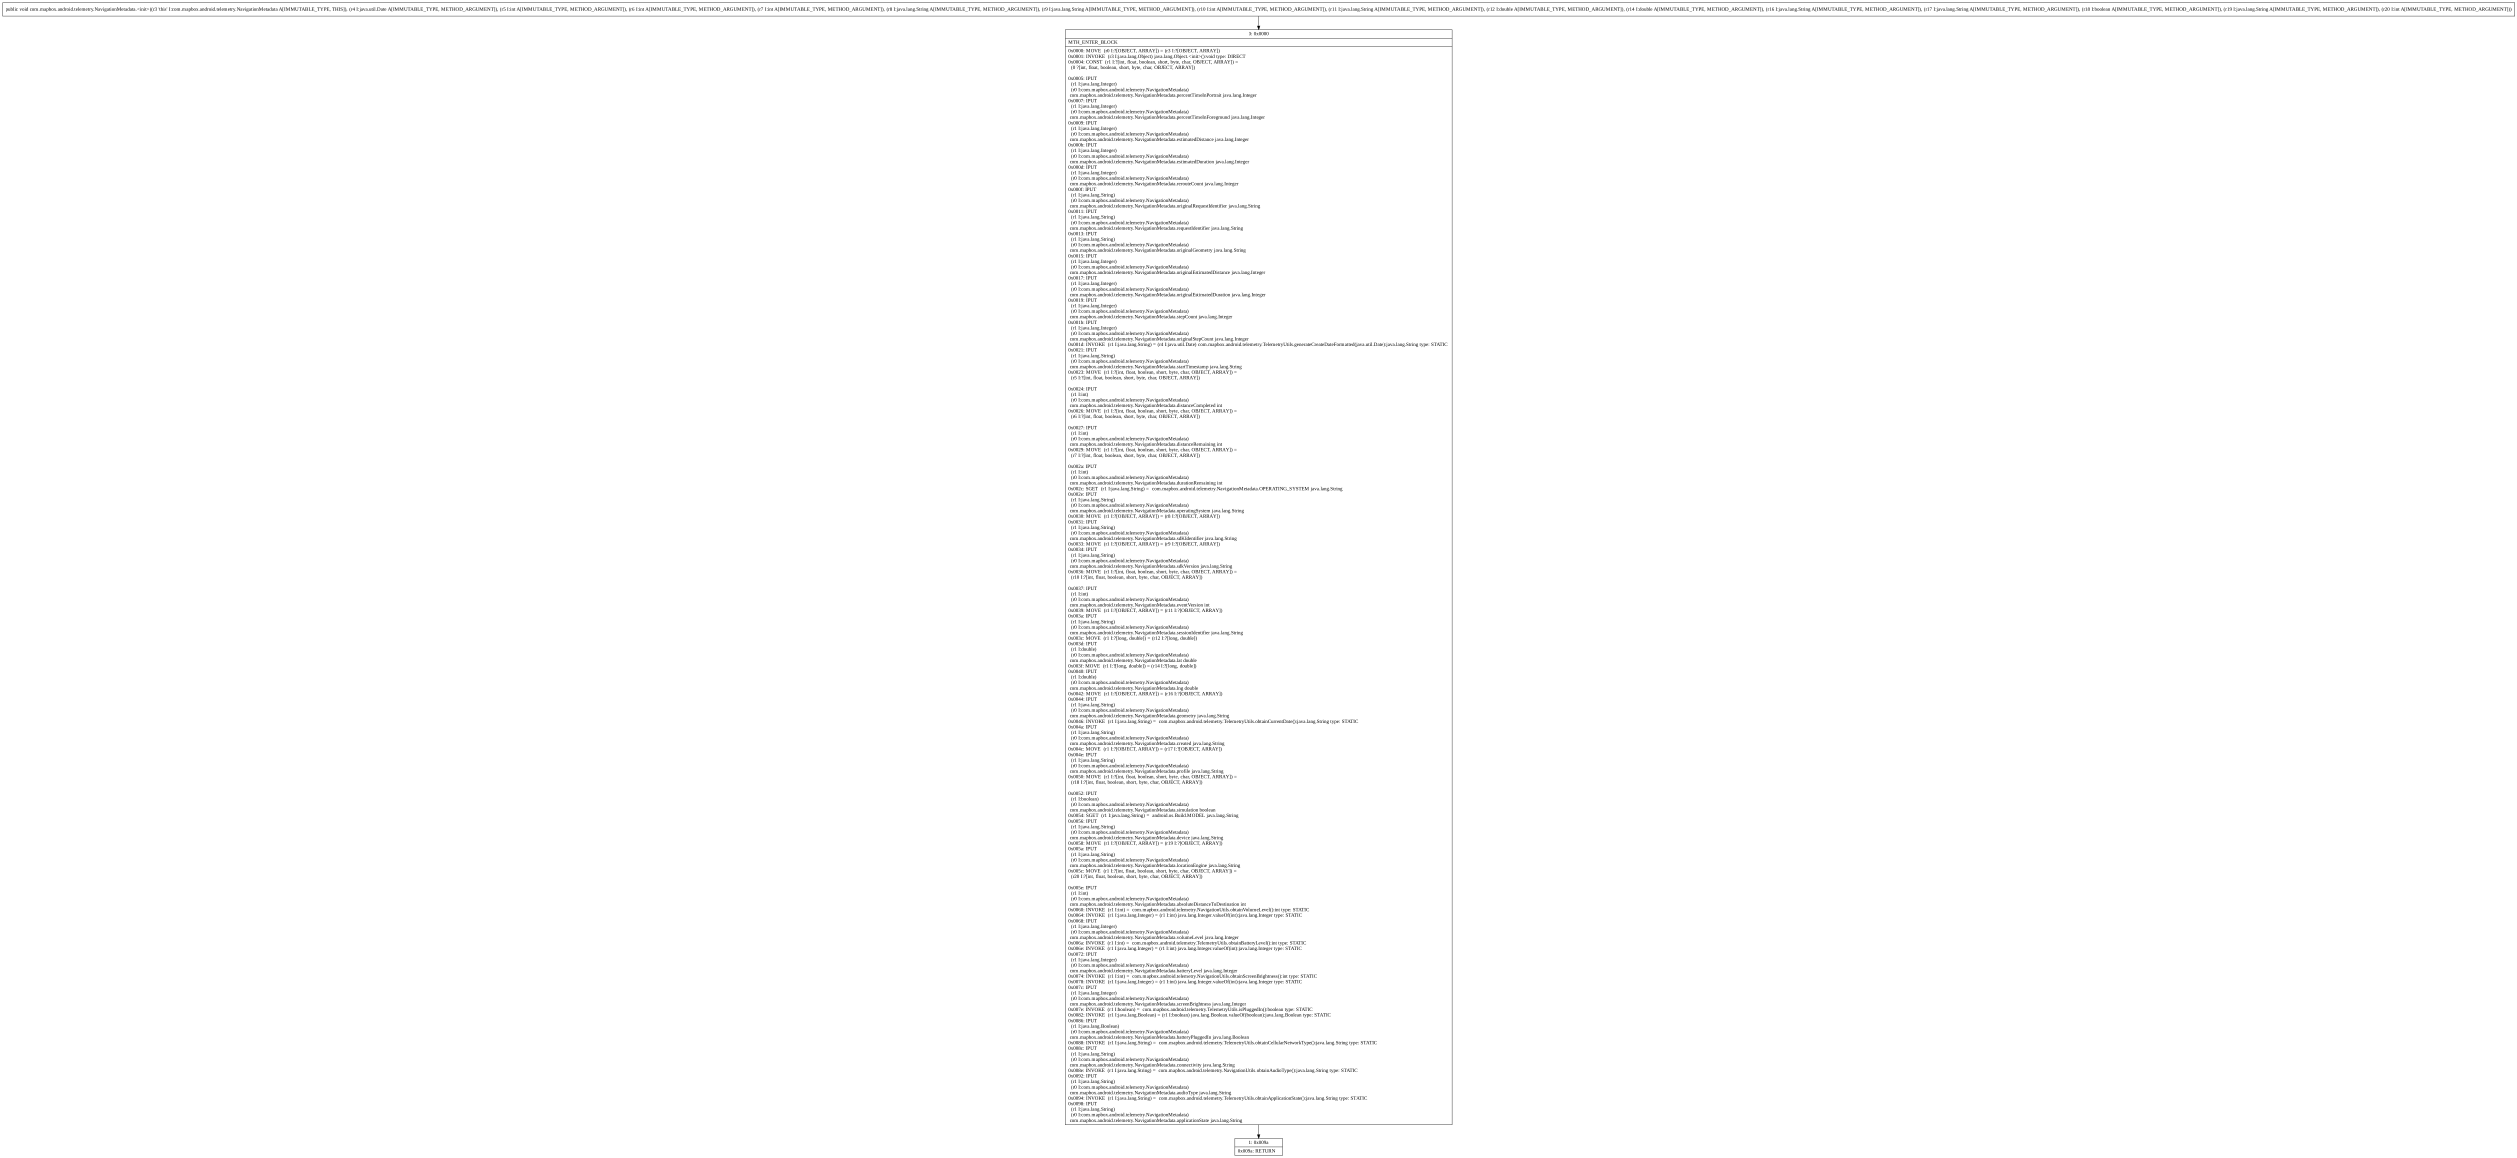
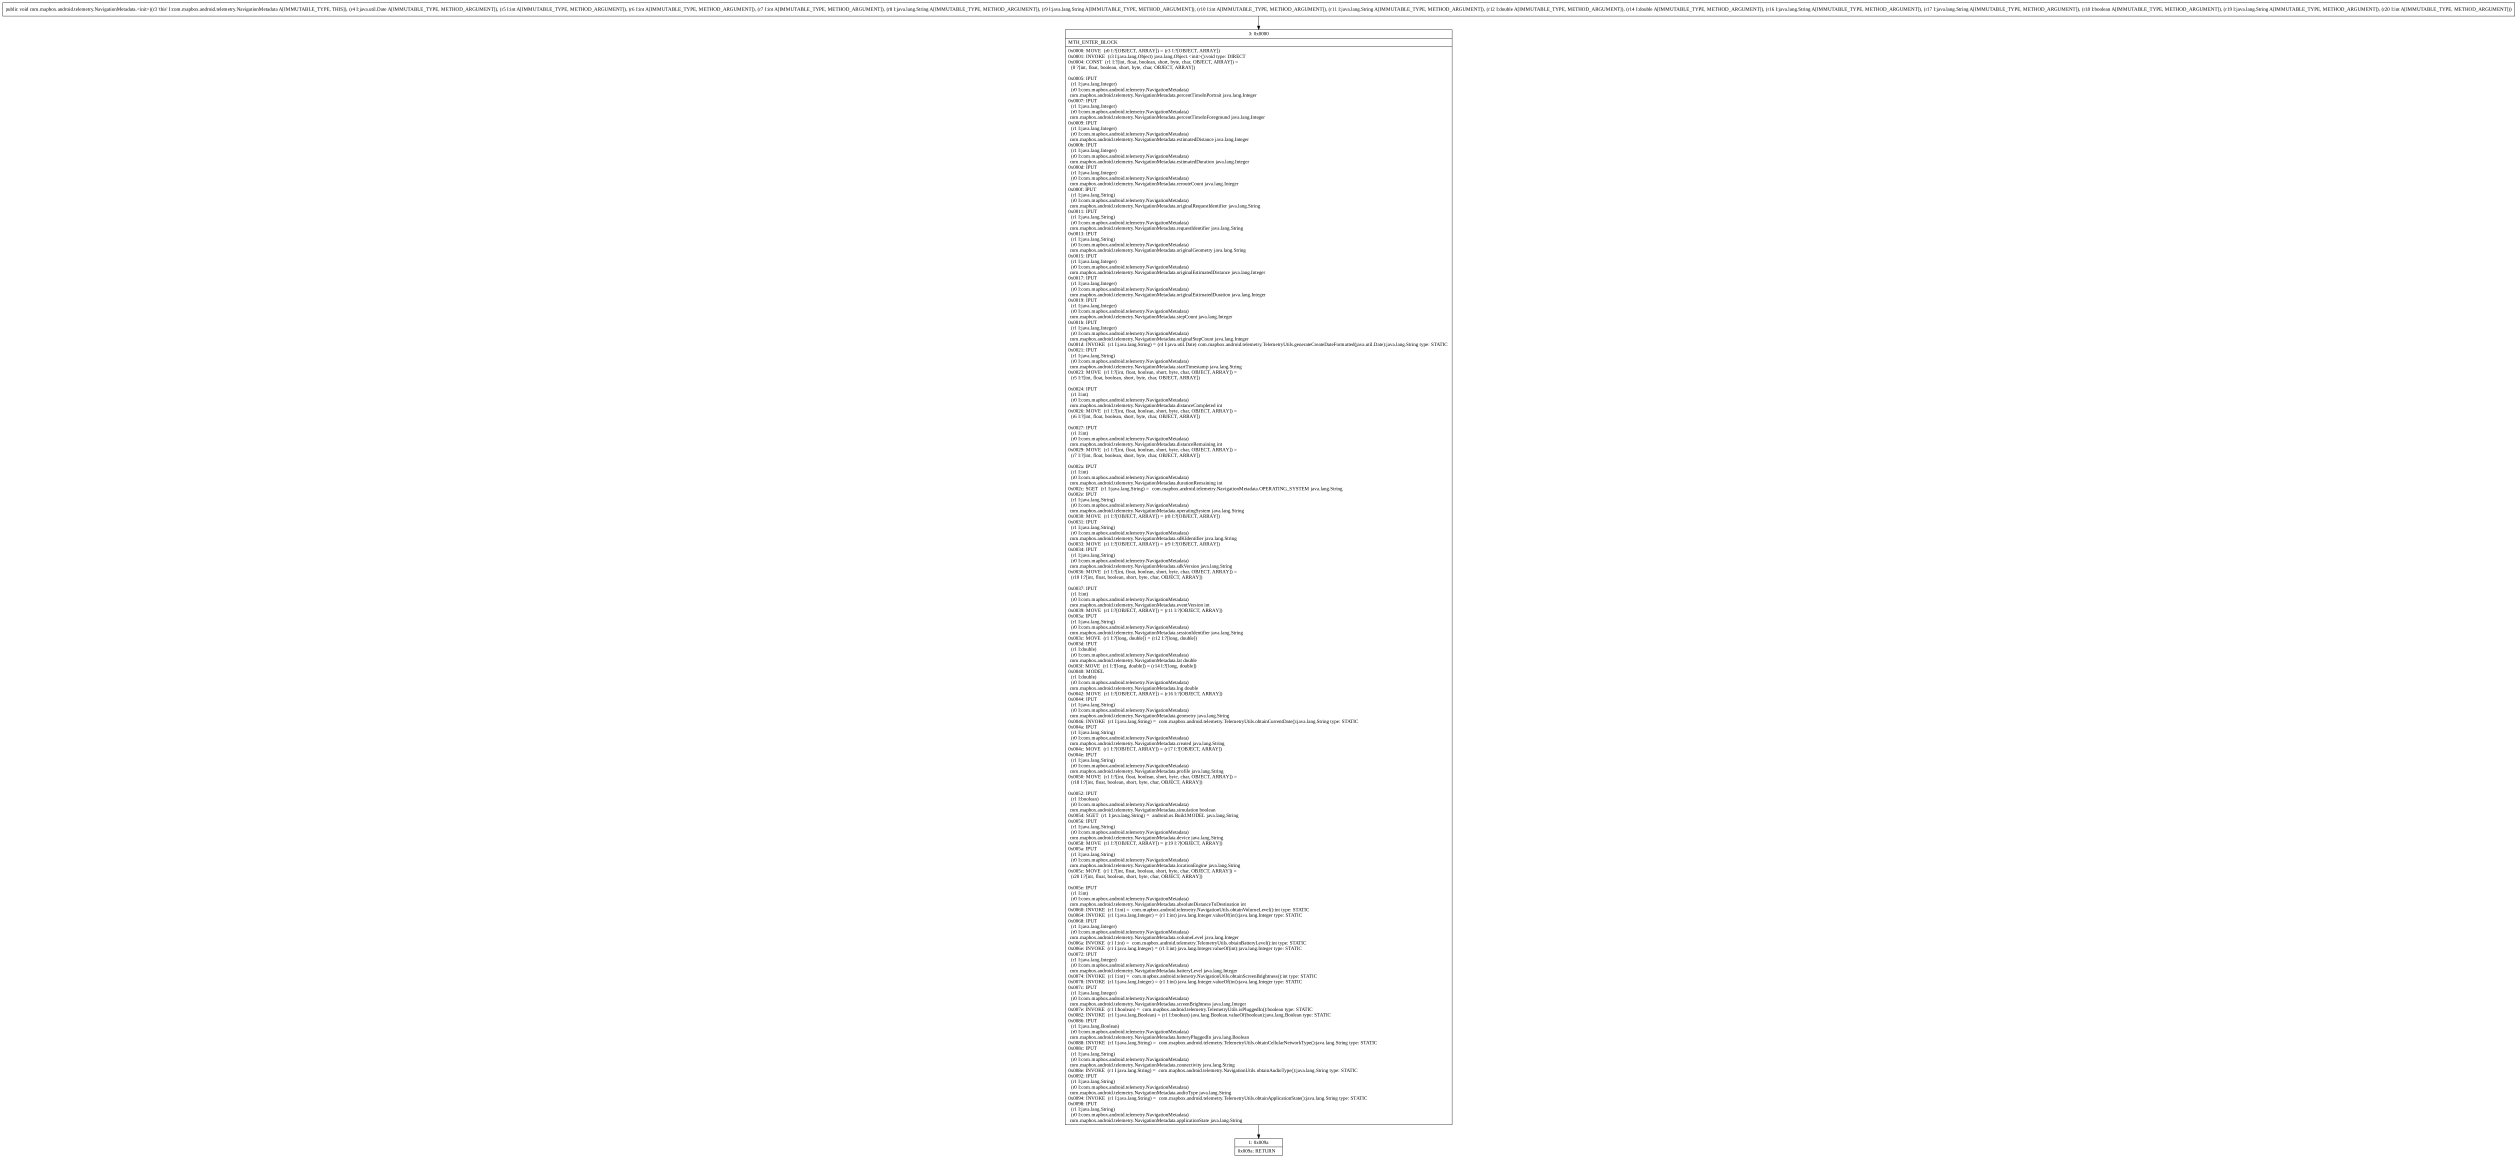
node "0: 0x0000": text "0x0040: IPUT" -> "0x0040: MODEL"
